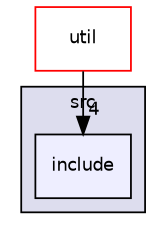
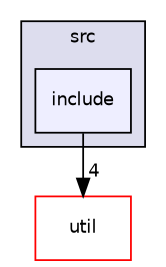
edge "util" -> "include": reversed
